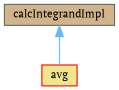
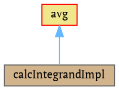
edge "avg" -> "calcIntegrandImpl": reversed
